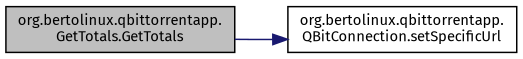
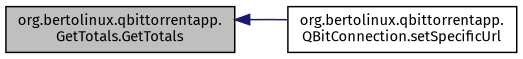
edge "org.bertolinux.qbittorrentapp. GetTotals.GetTotals" -> "org.bertolinux.qbittorrentapp. QBitConnection.setSpecificUrl": reversed
